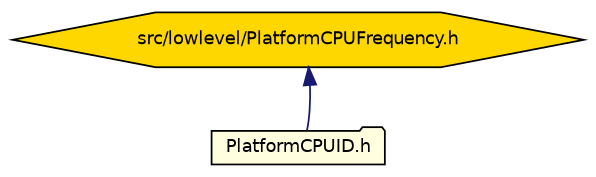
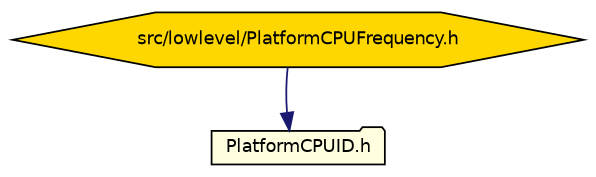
edge "PlatformCPUID.h" -> "src/lowlevel/PlatformCPUFrequency.h": reversed
